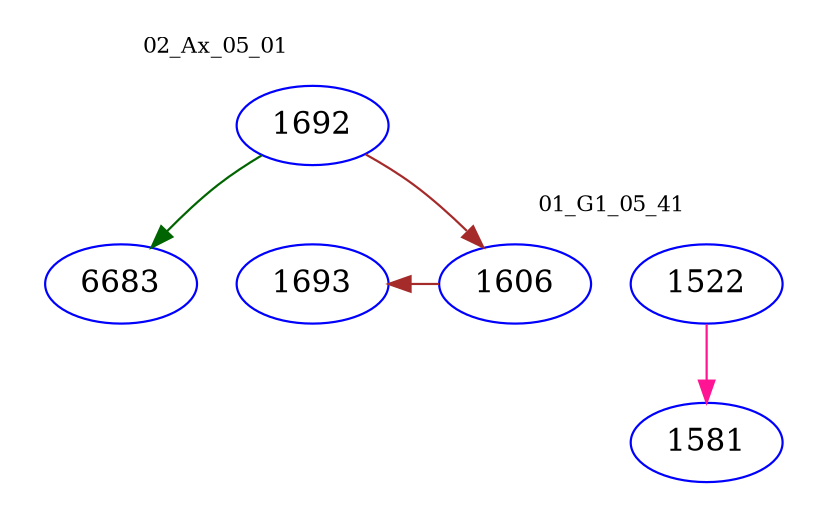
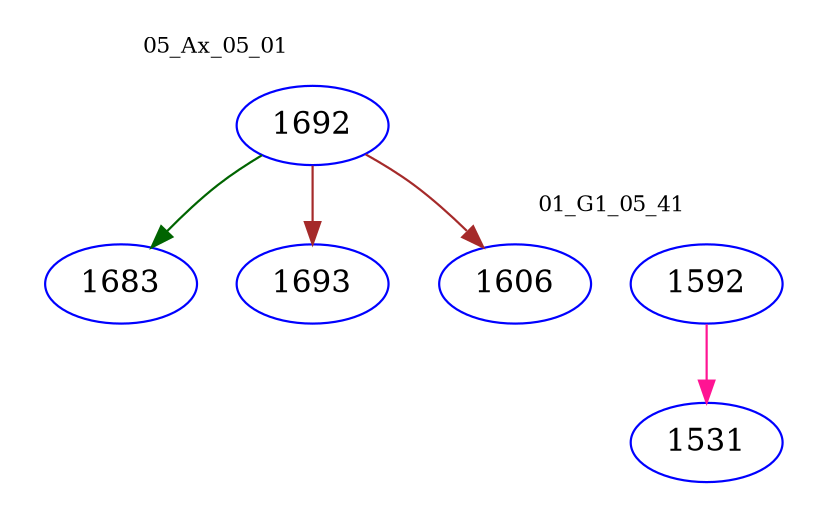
cluster "02_Ax_05_01": label "02_Ax_05_01" -> "05_Ax_05_01"
node "6683": label "6683" -> "1683"
edge "1606" -> "1693": now "1692" -> "1693"
node "1522": label "1522" -> "1592"
node "1581": label "1581" -> "1531"
